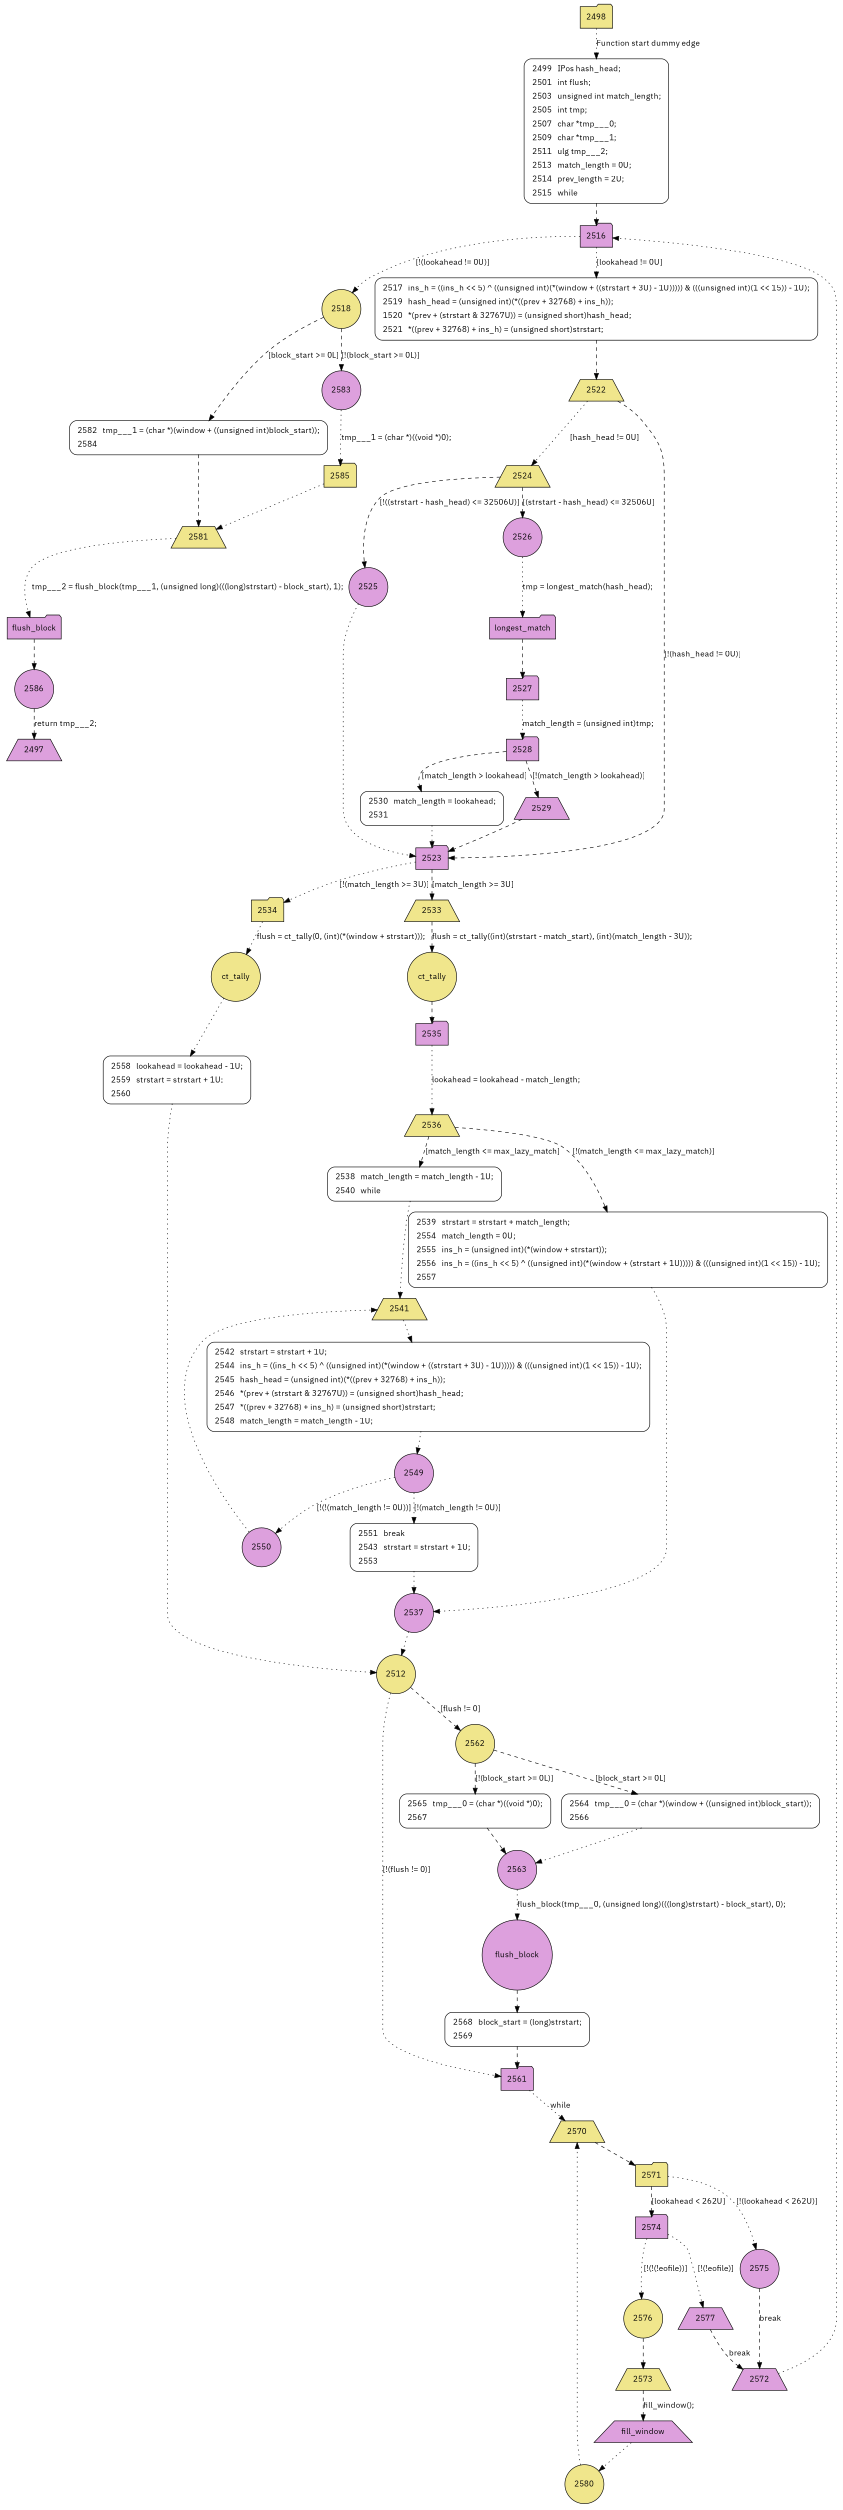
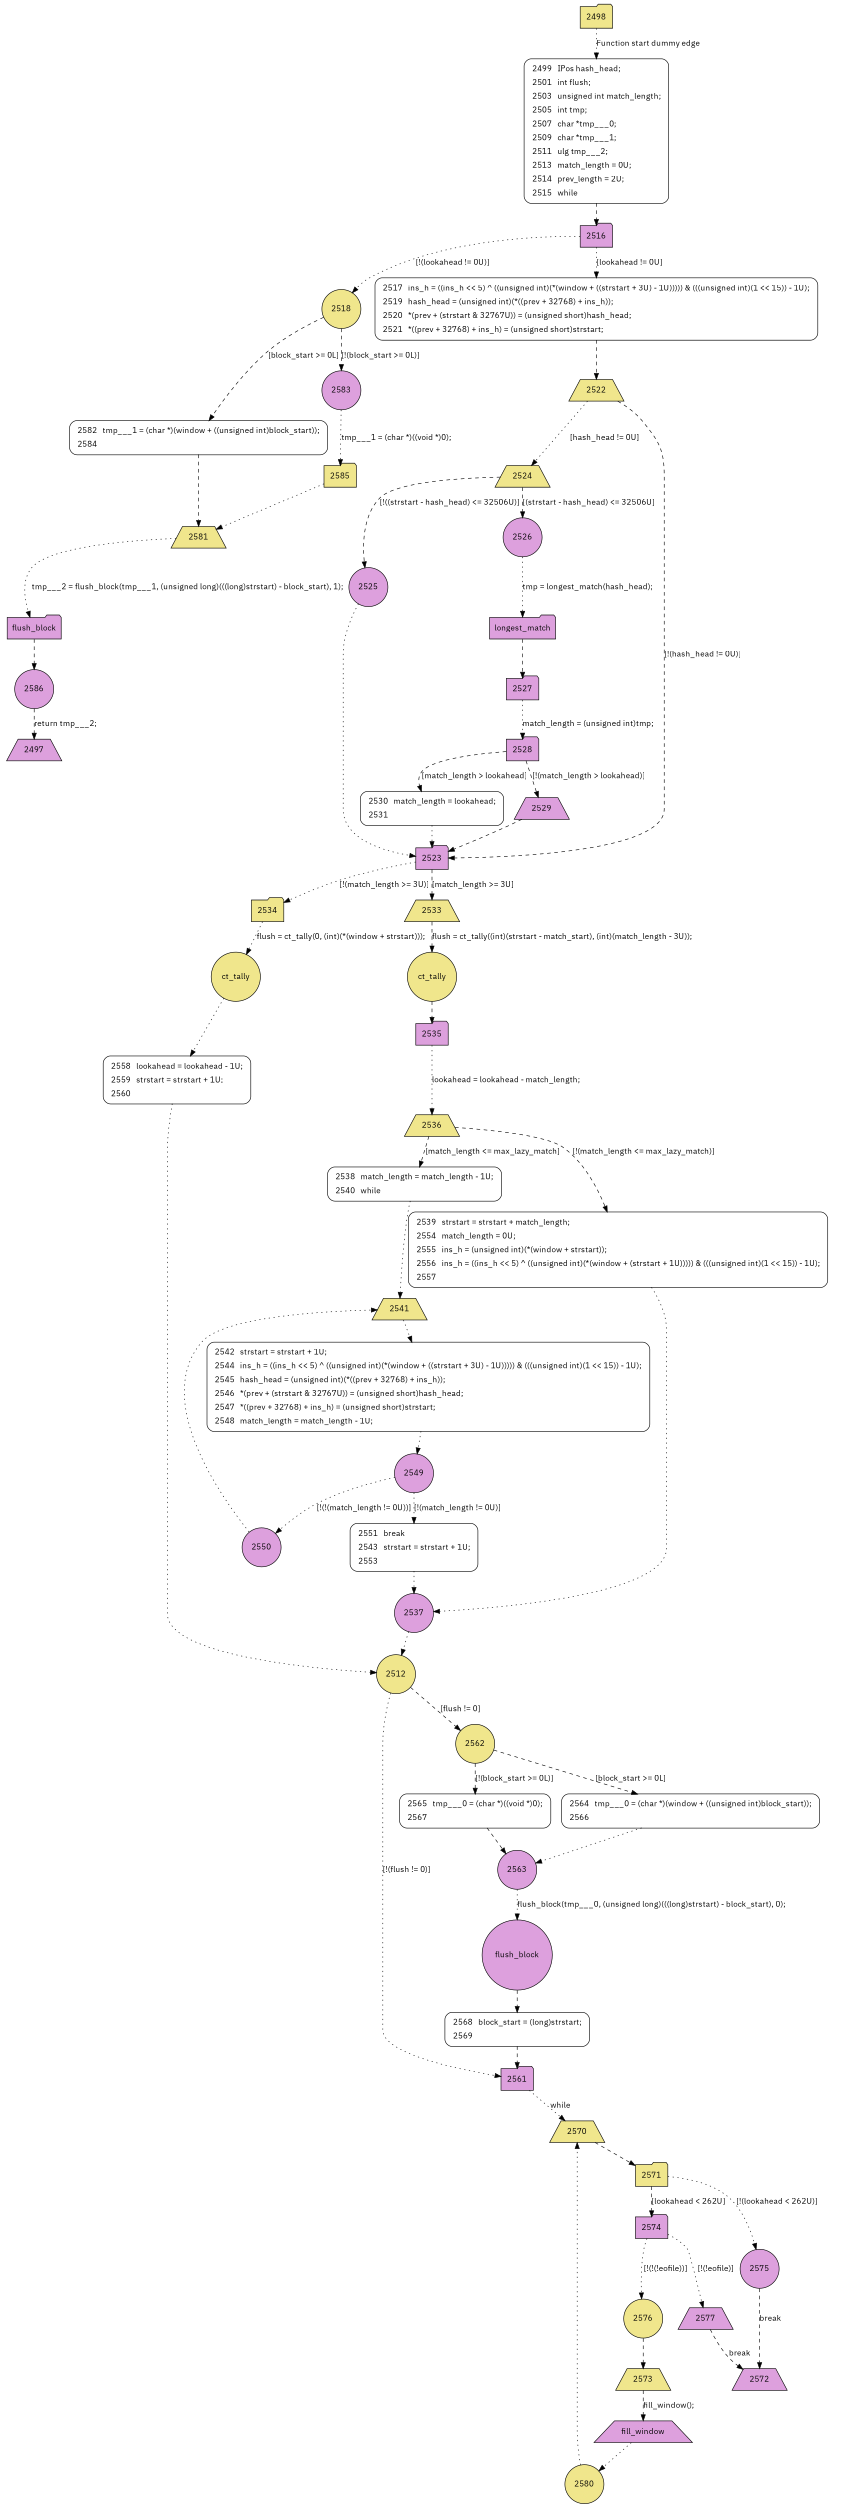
node "2517": text "1520" -> "2520"
edge "2572" -> "2516": removed
